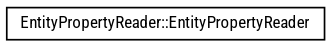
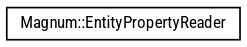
node "EntityPropertyReader::EntityPropertyReader": label "EntityPropertyReader::EntityPropertyReader" -> "Magnum::EntityPropertyReader"
